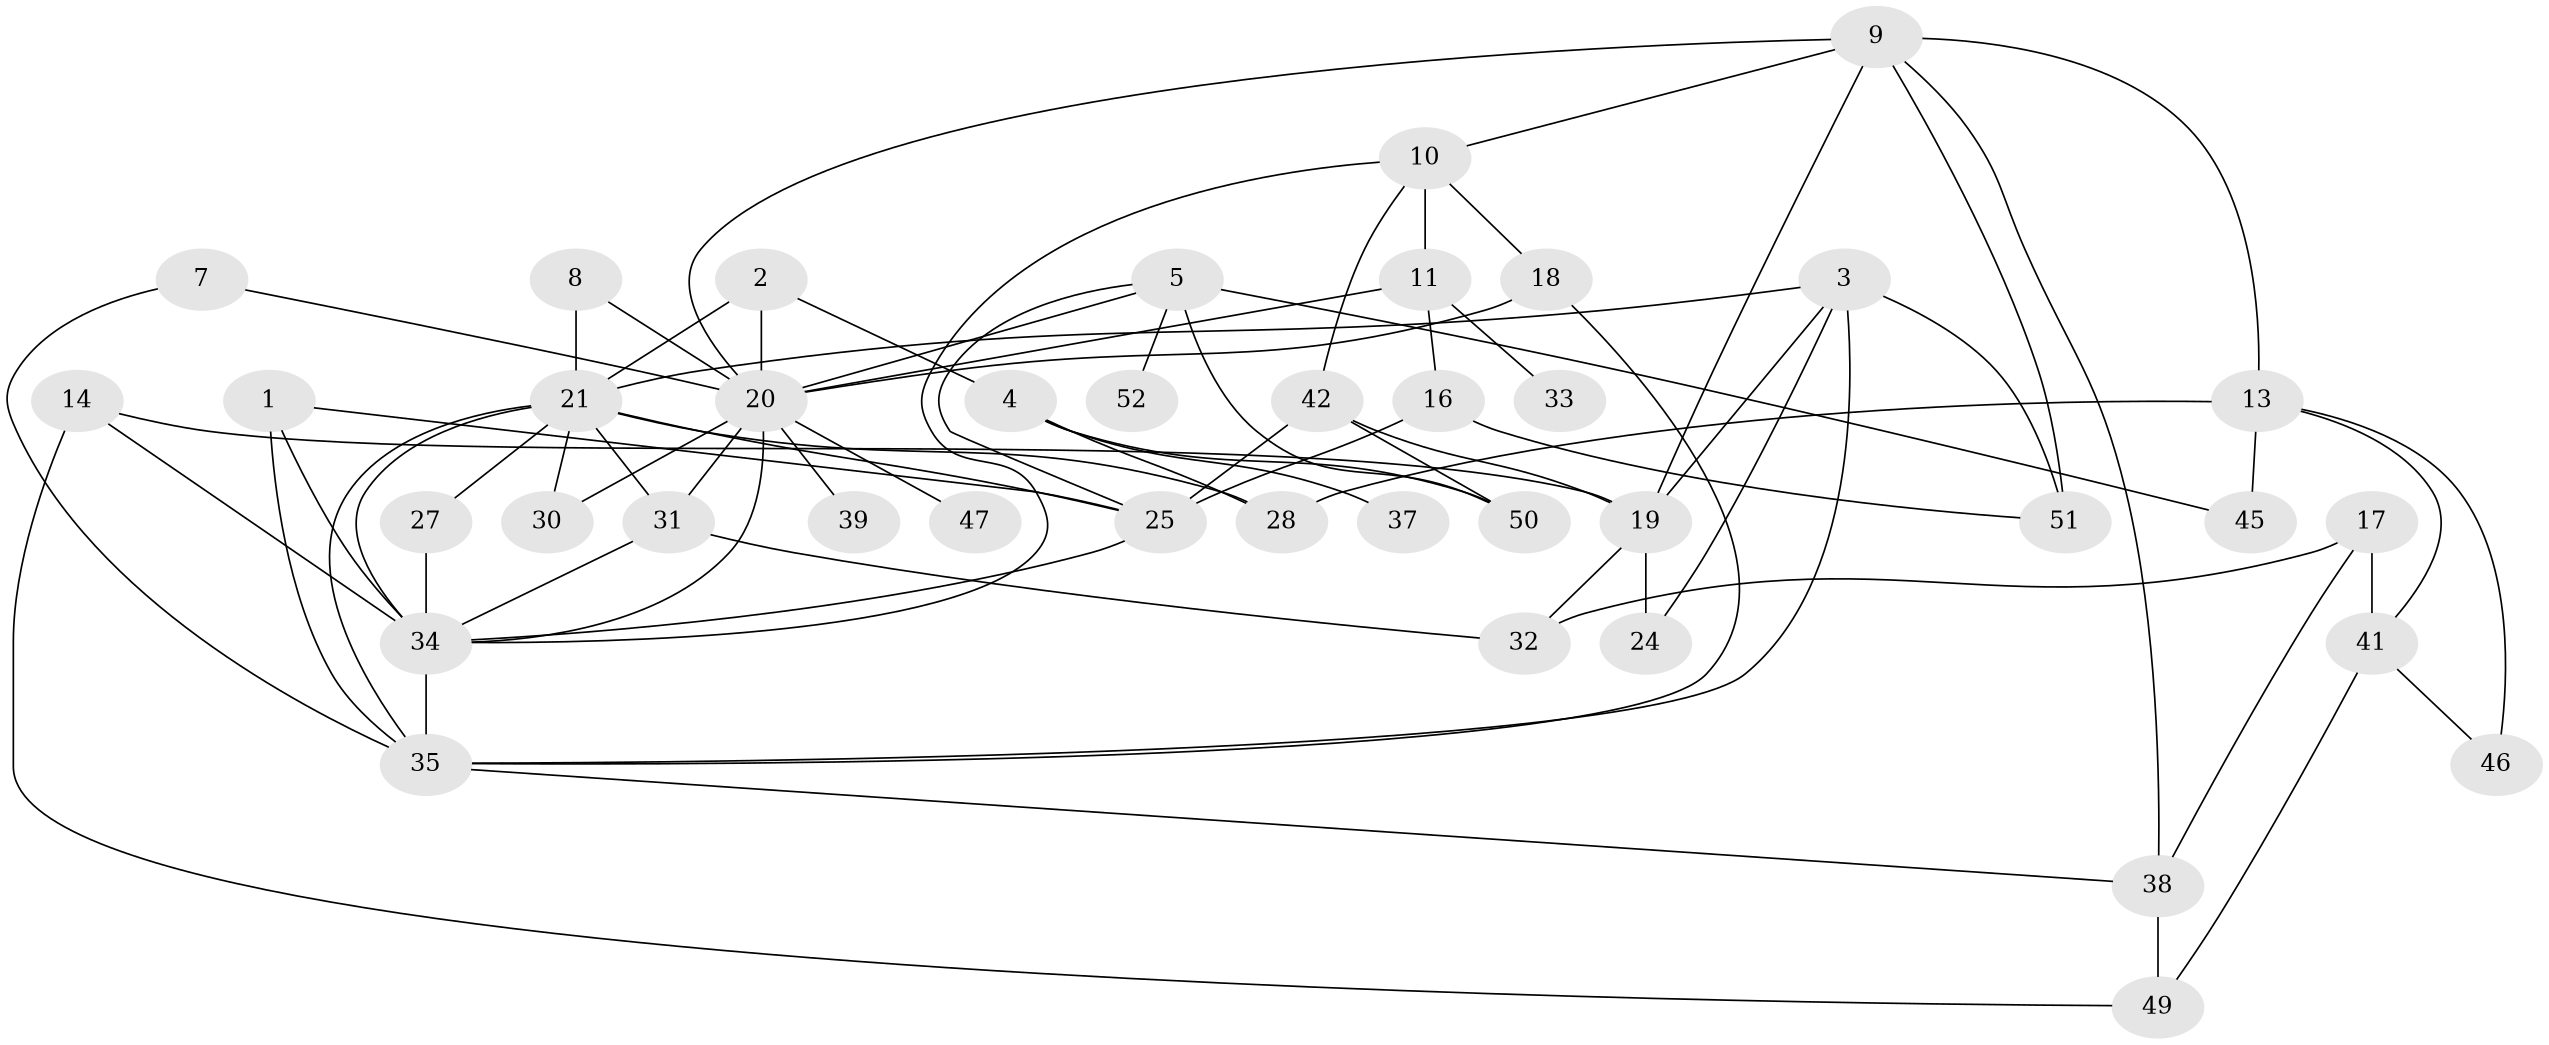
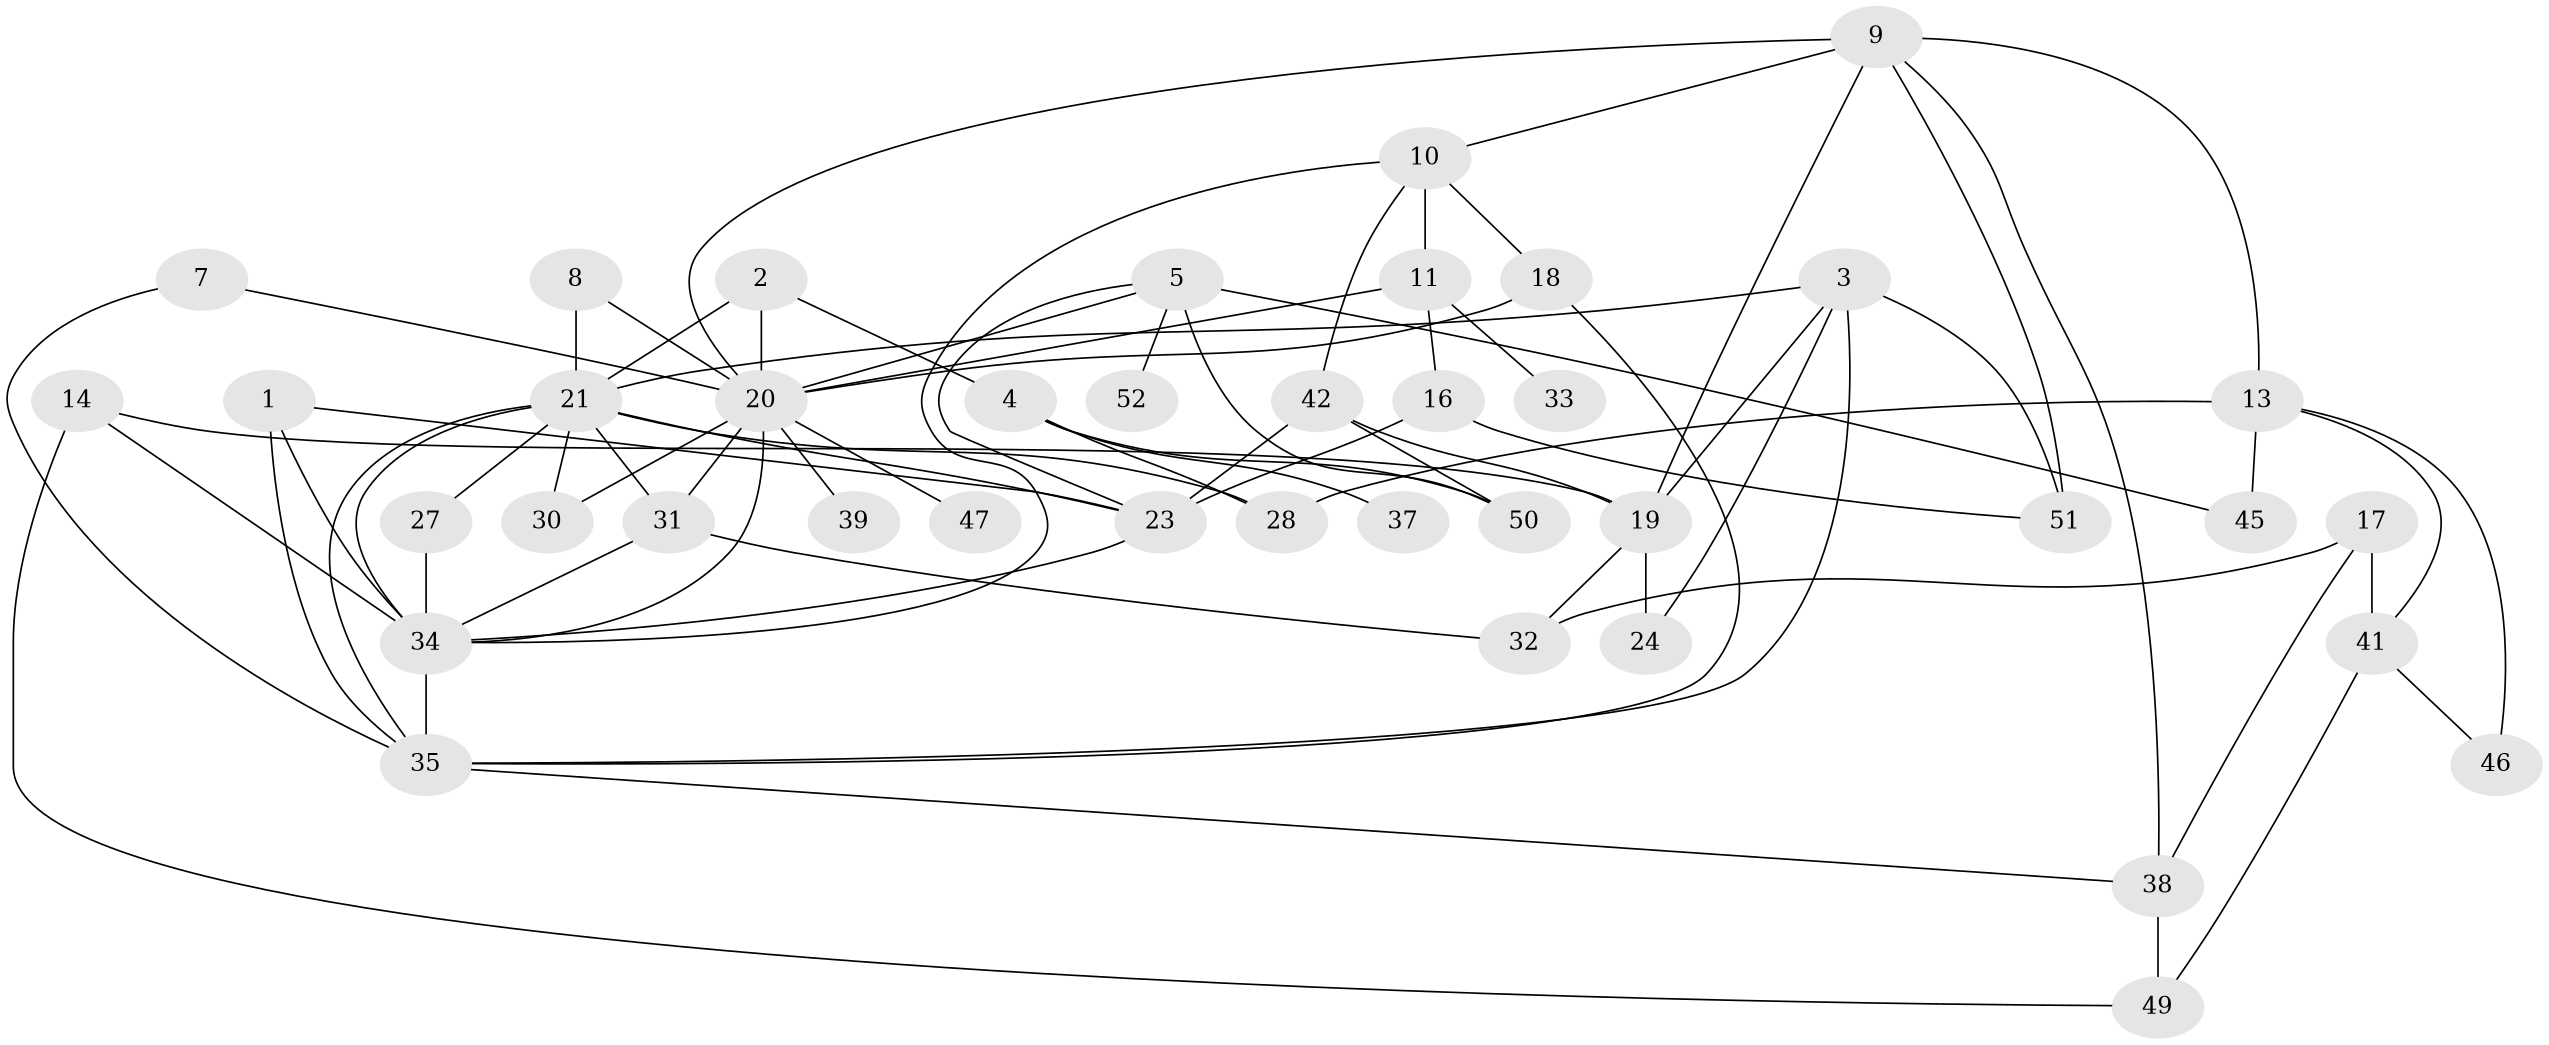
node "25": label "25" -> "23"
